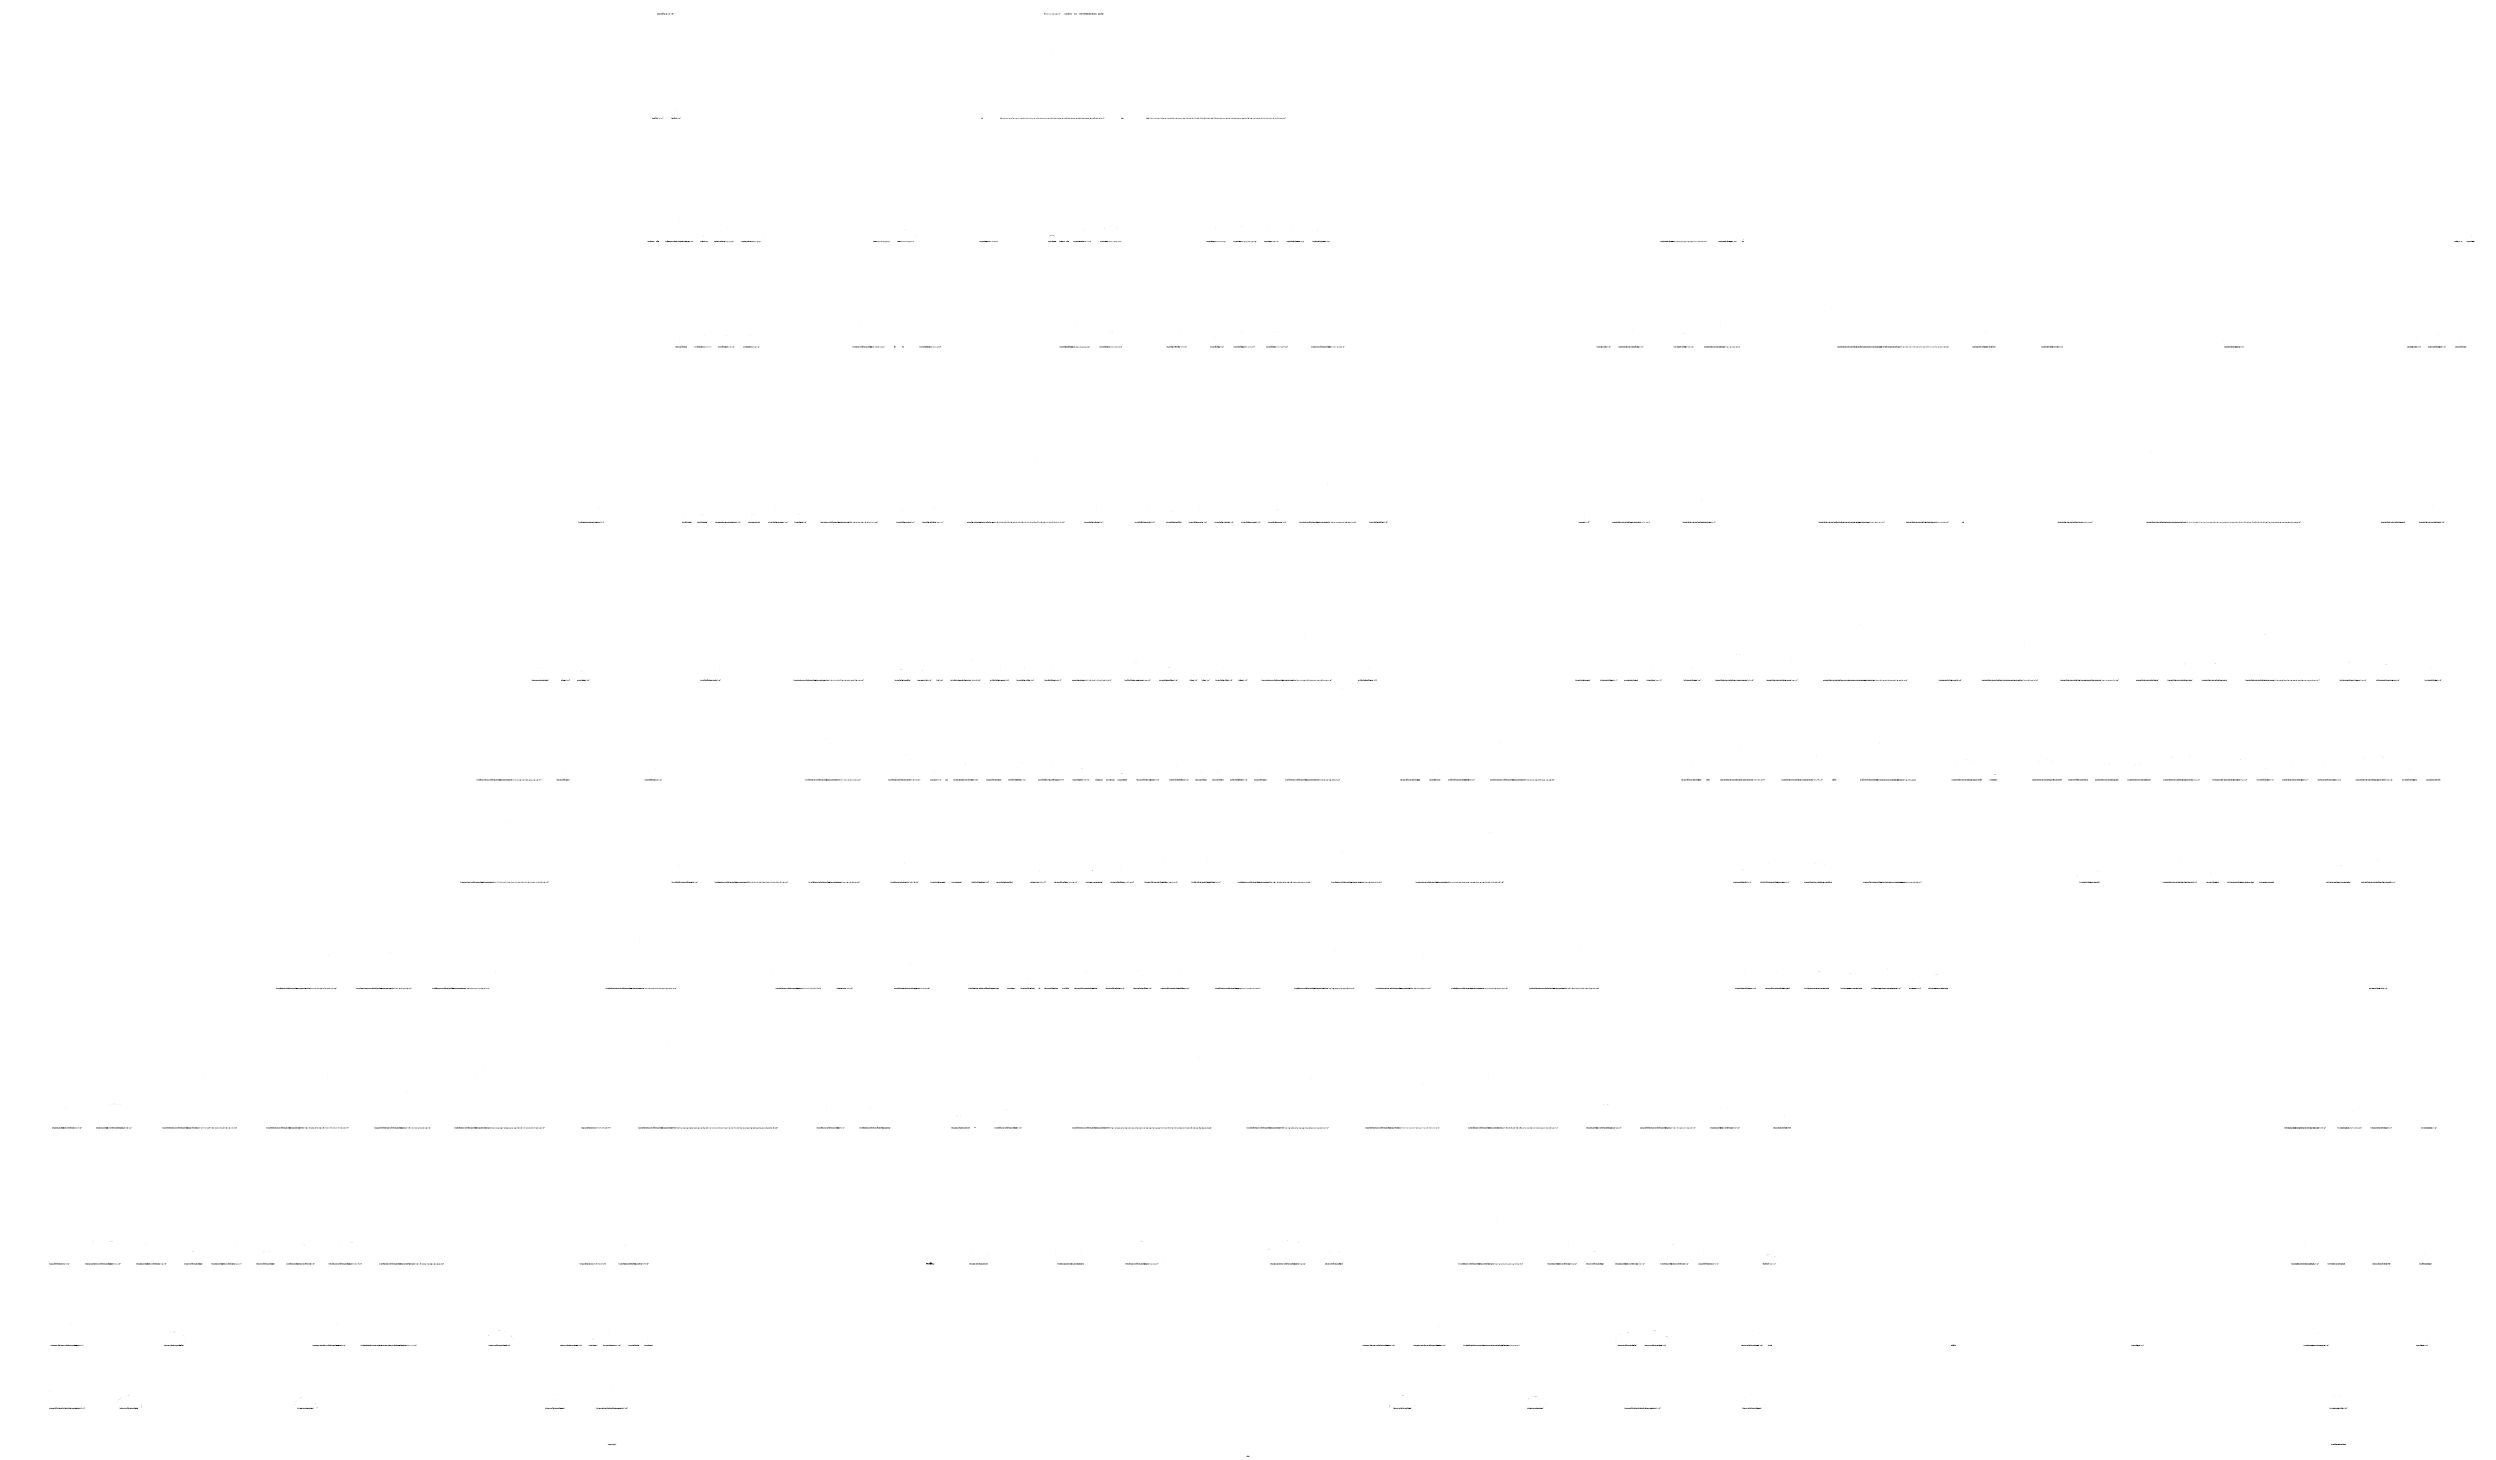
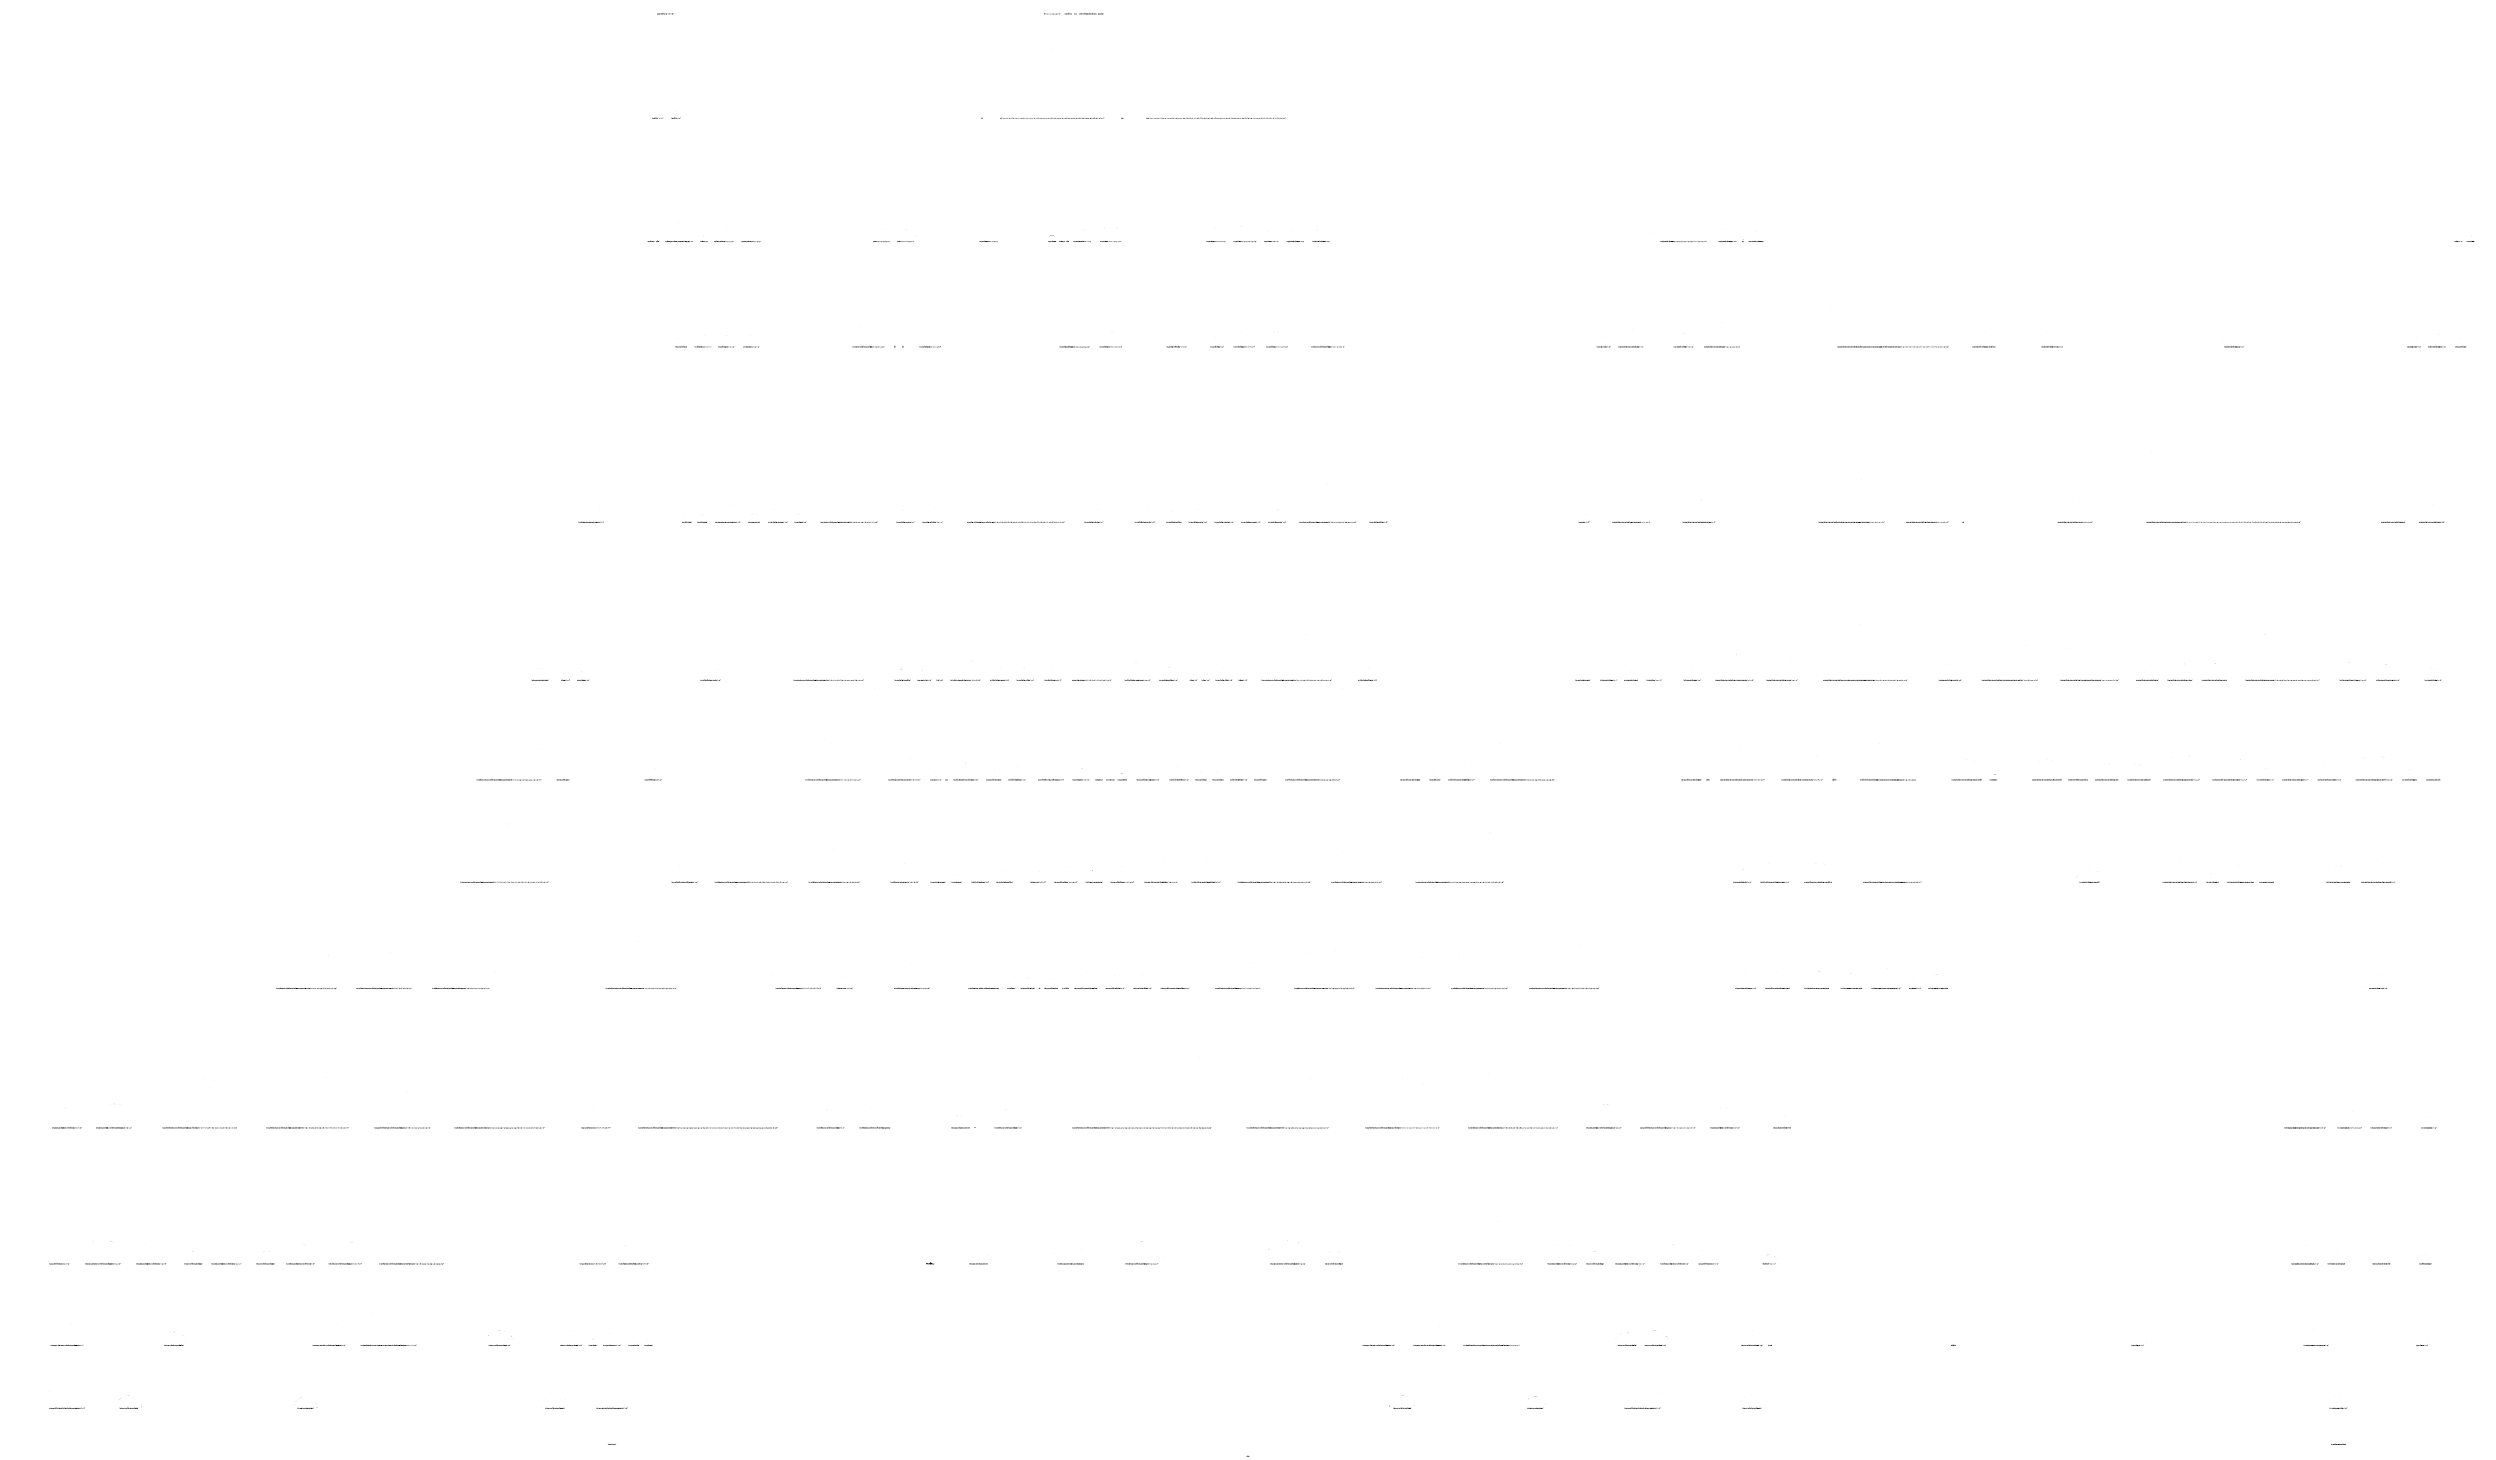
node "{_ZNKSt17_Rb_tree_iteratorISt4pairIKiiEEneERKS3_}": added
